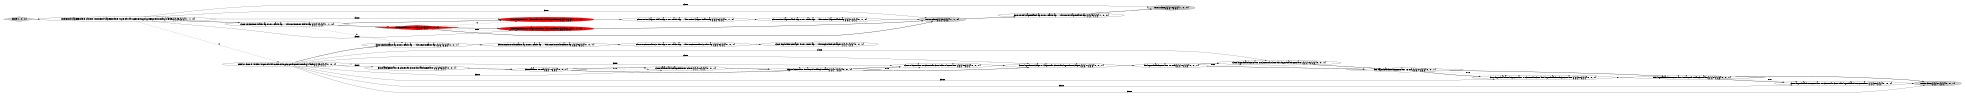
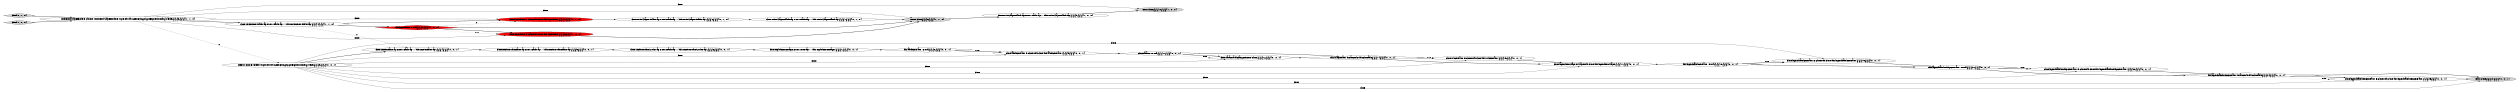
node "clone['0', '1', '0']": added
node "this.labelGenerator != null@@@8@@@['0', '0', '1']": added
node "this.legendLabelGenerator != null@@@18@@@['0', '0', '1']": shape ellipse -> diamond
